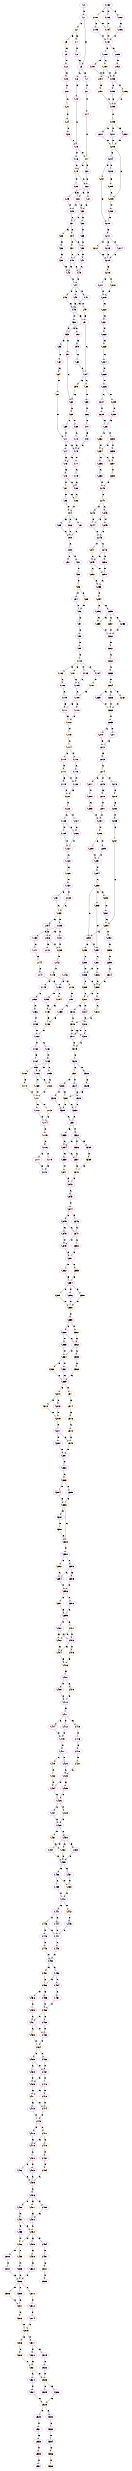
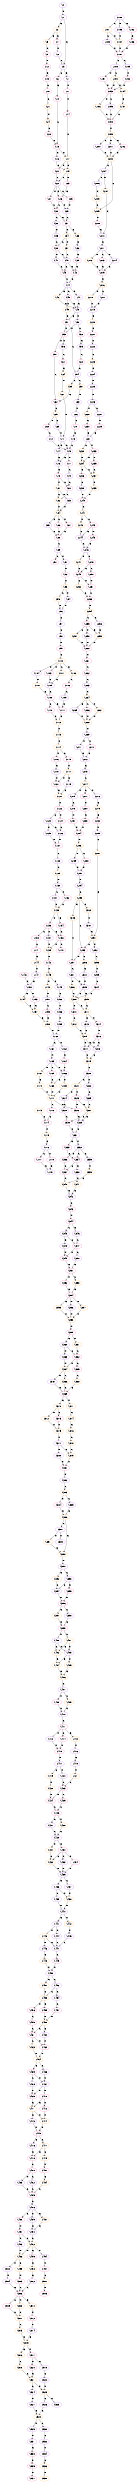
edge "S171" -> "S173": now "S171" -> "S326"
node "S389": added
